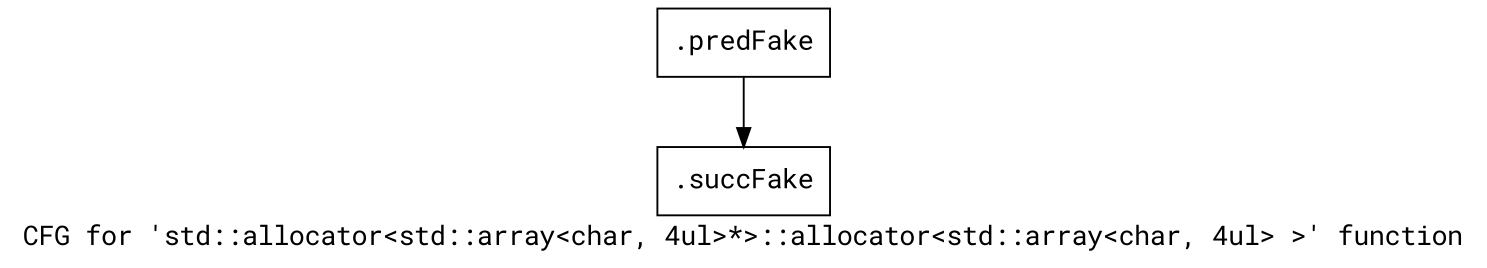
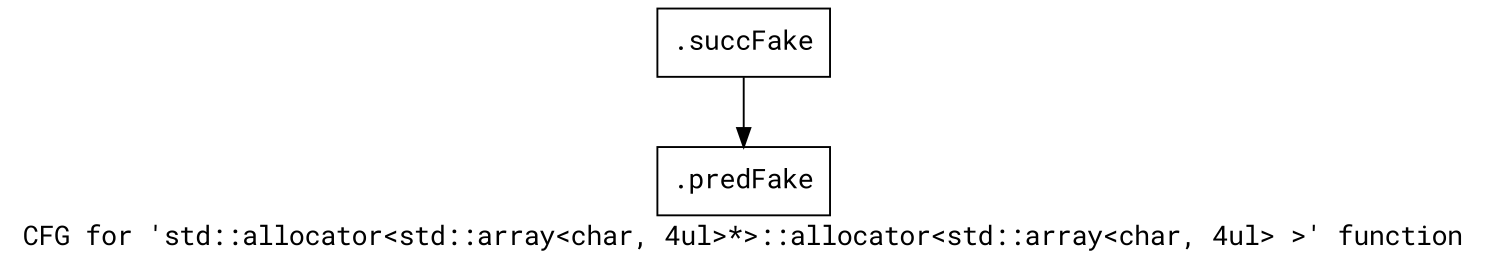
edge ".predFake" -> ".succFake": reversed
